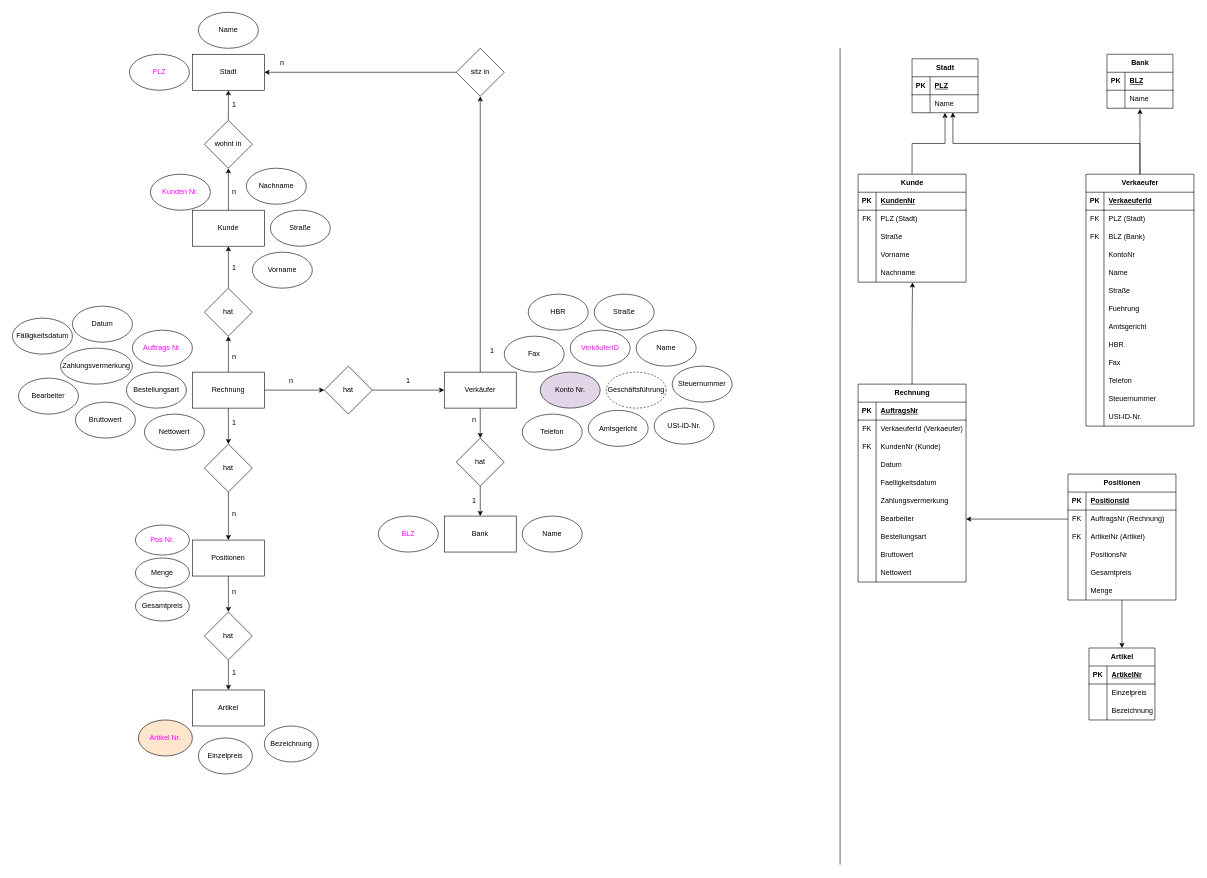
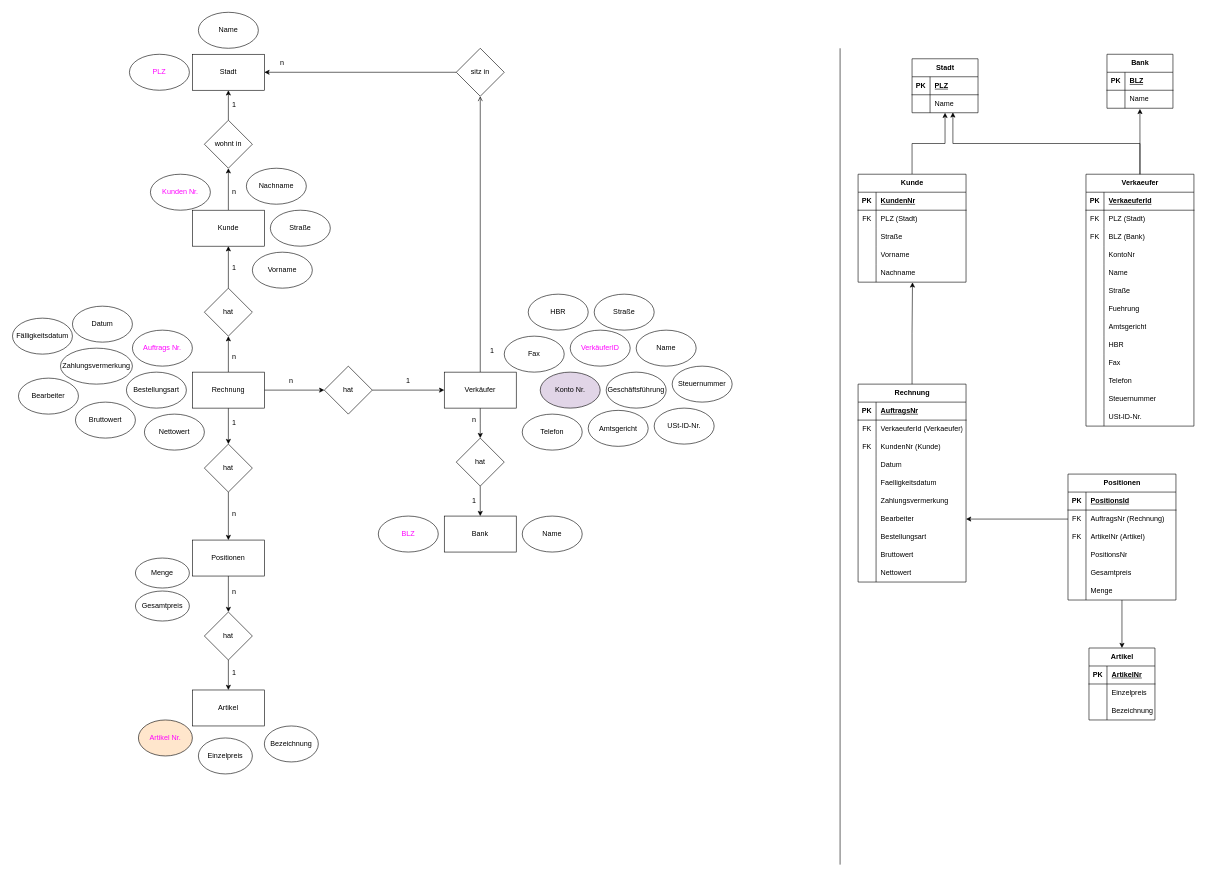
edge "Verkäufer" -> "sitz in": arrowhead classic -> open
node "Geschäftsführung": style dashed -> solid
node "Pos Nr.": removed
